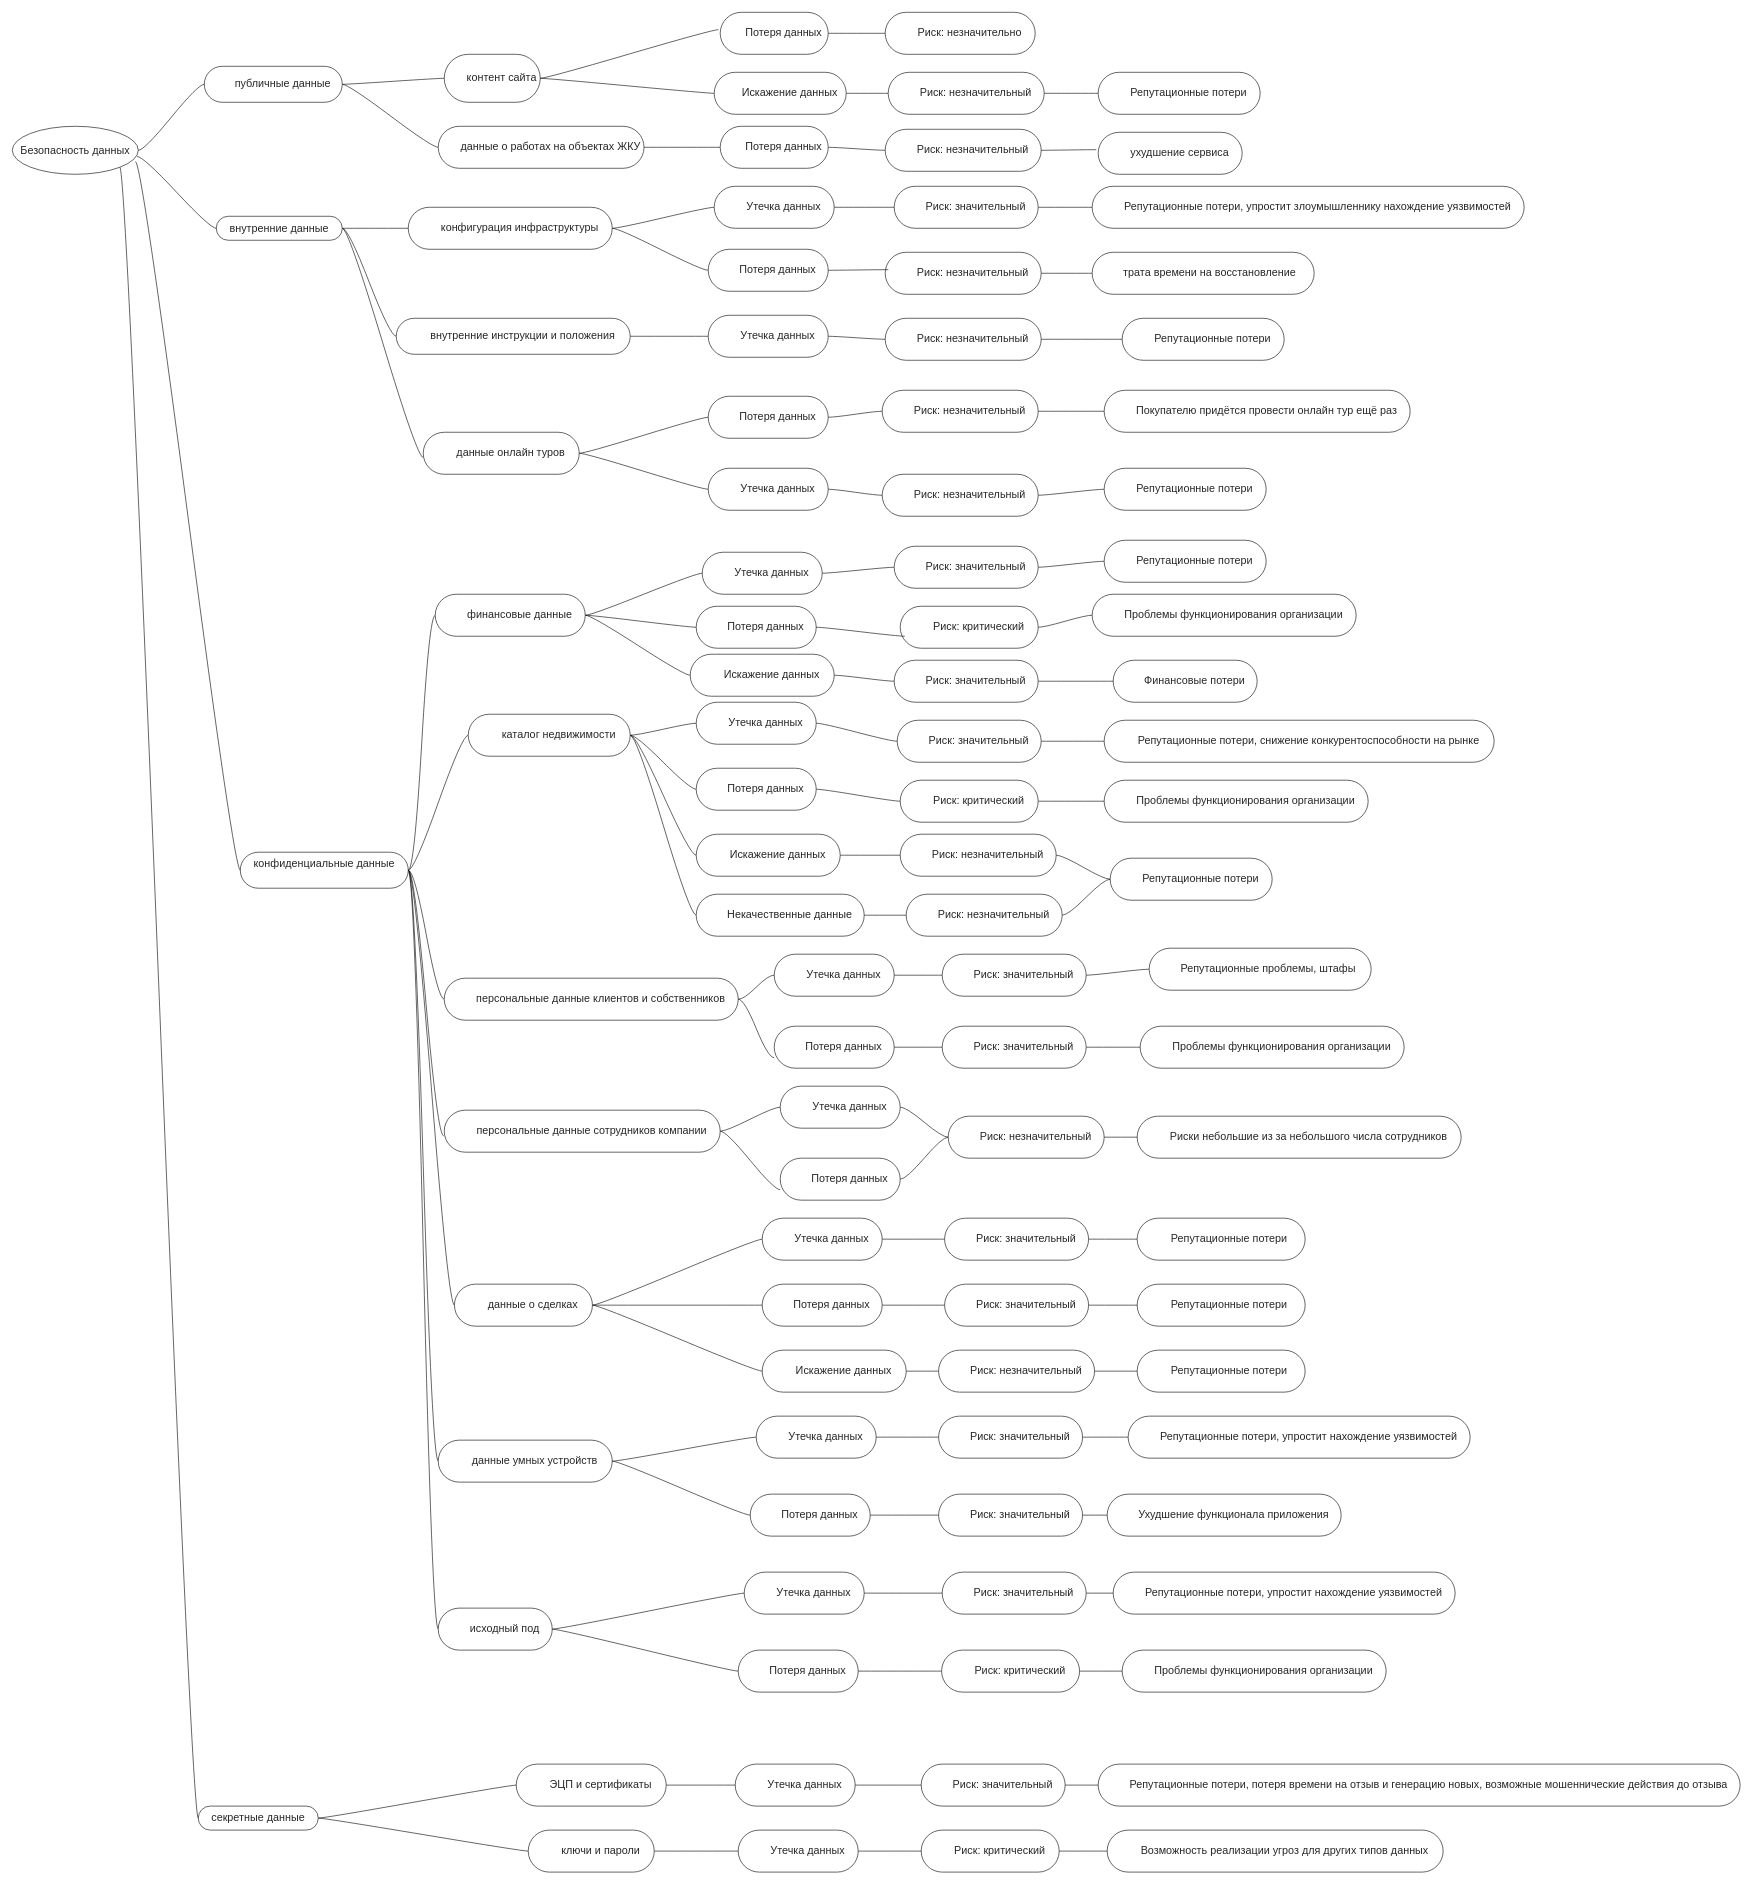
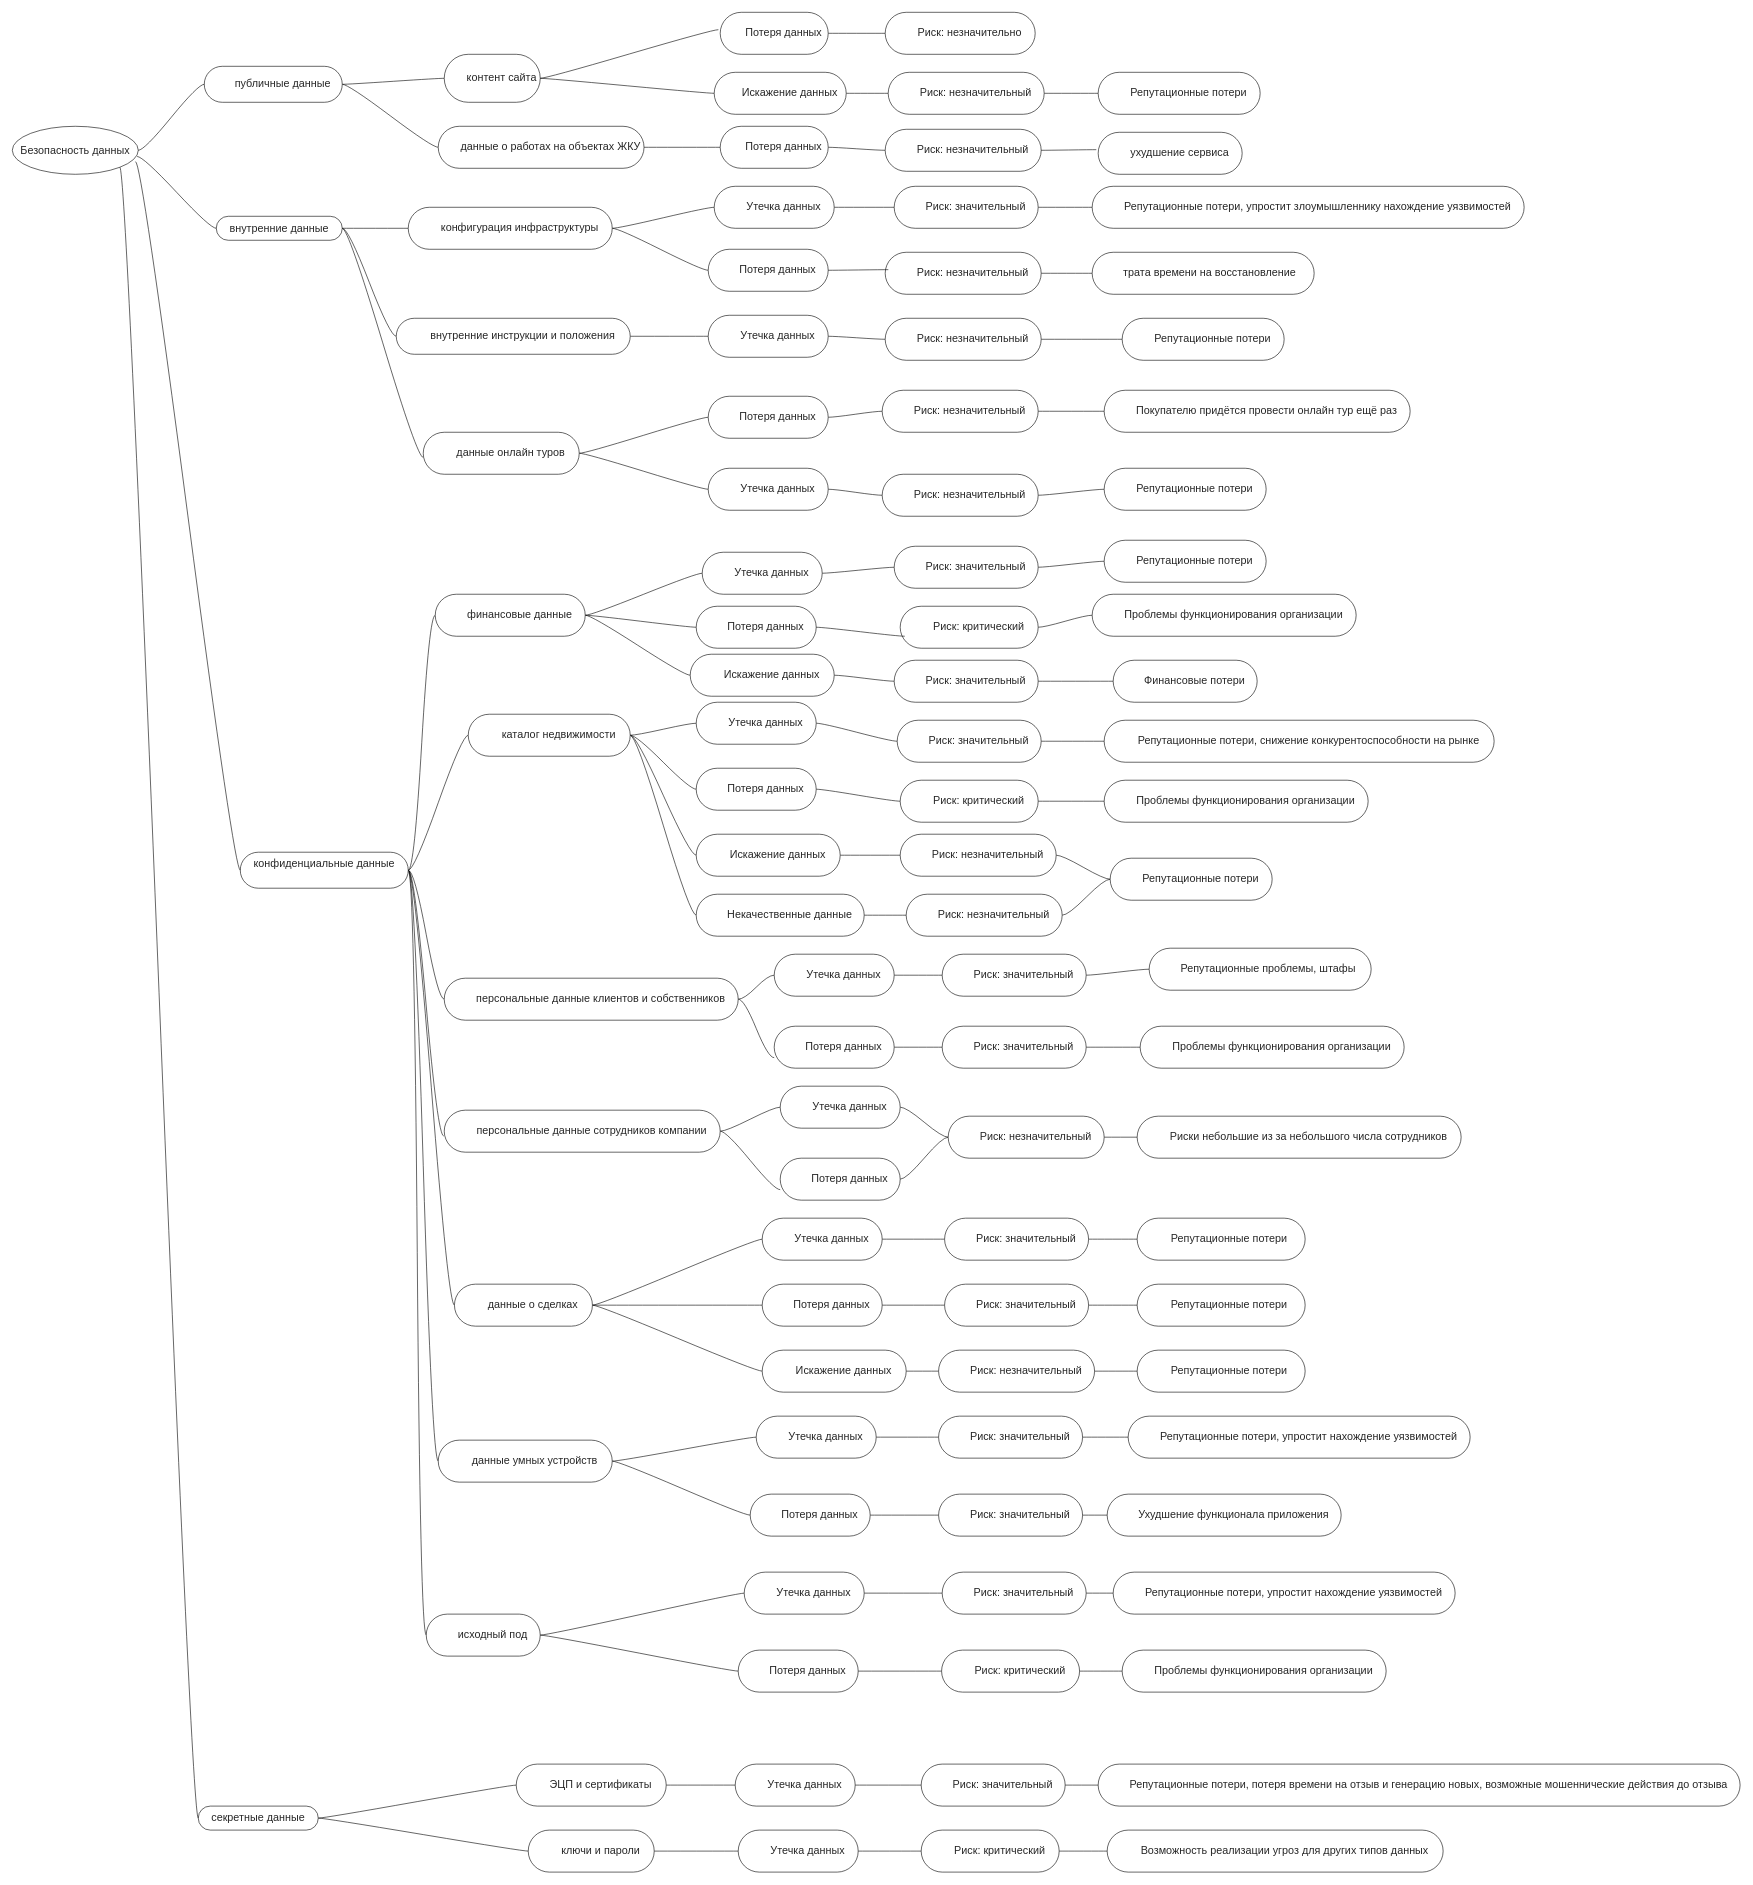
node "исходный под": moved (495, 1629) -> (483, 1635)
